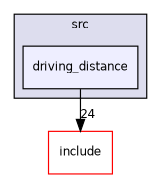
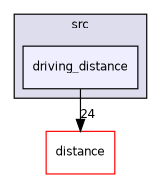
node "include": label "include" -> "distance"
